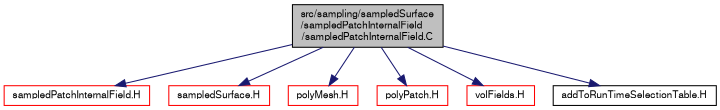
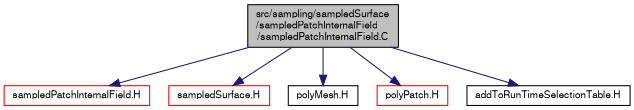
node "polyMesh.H": color red -> black
node "volFields.H": removed
